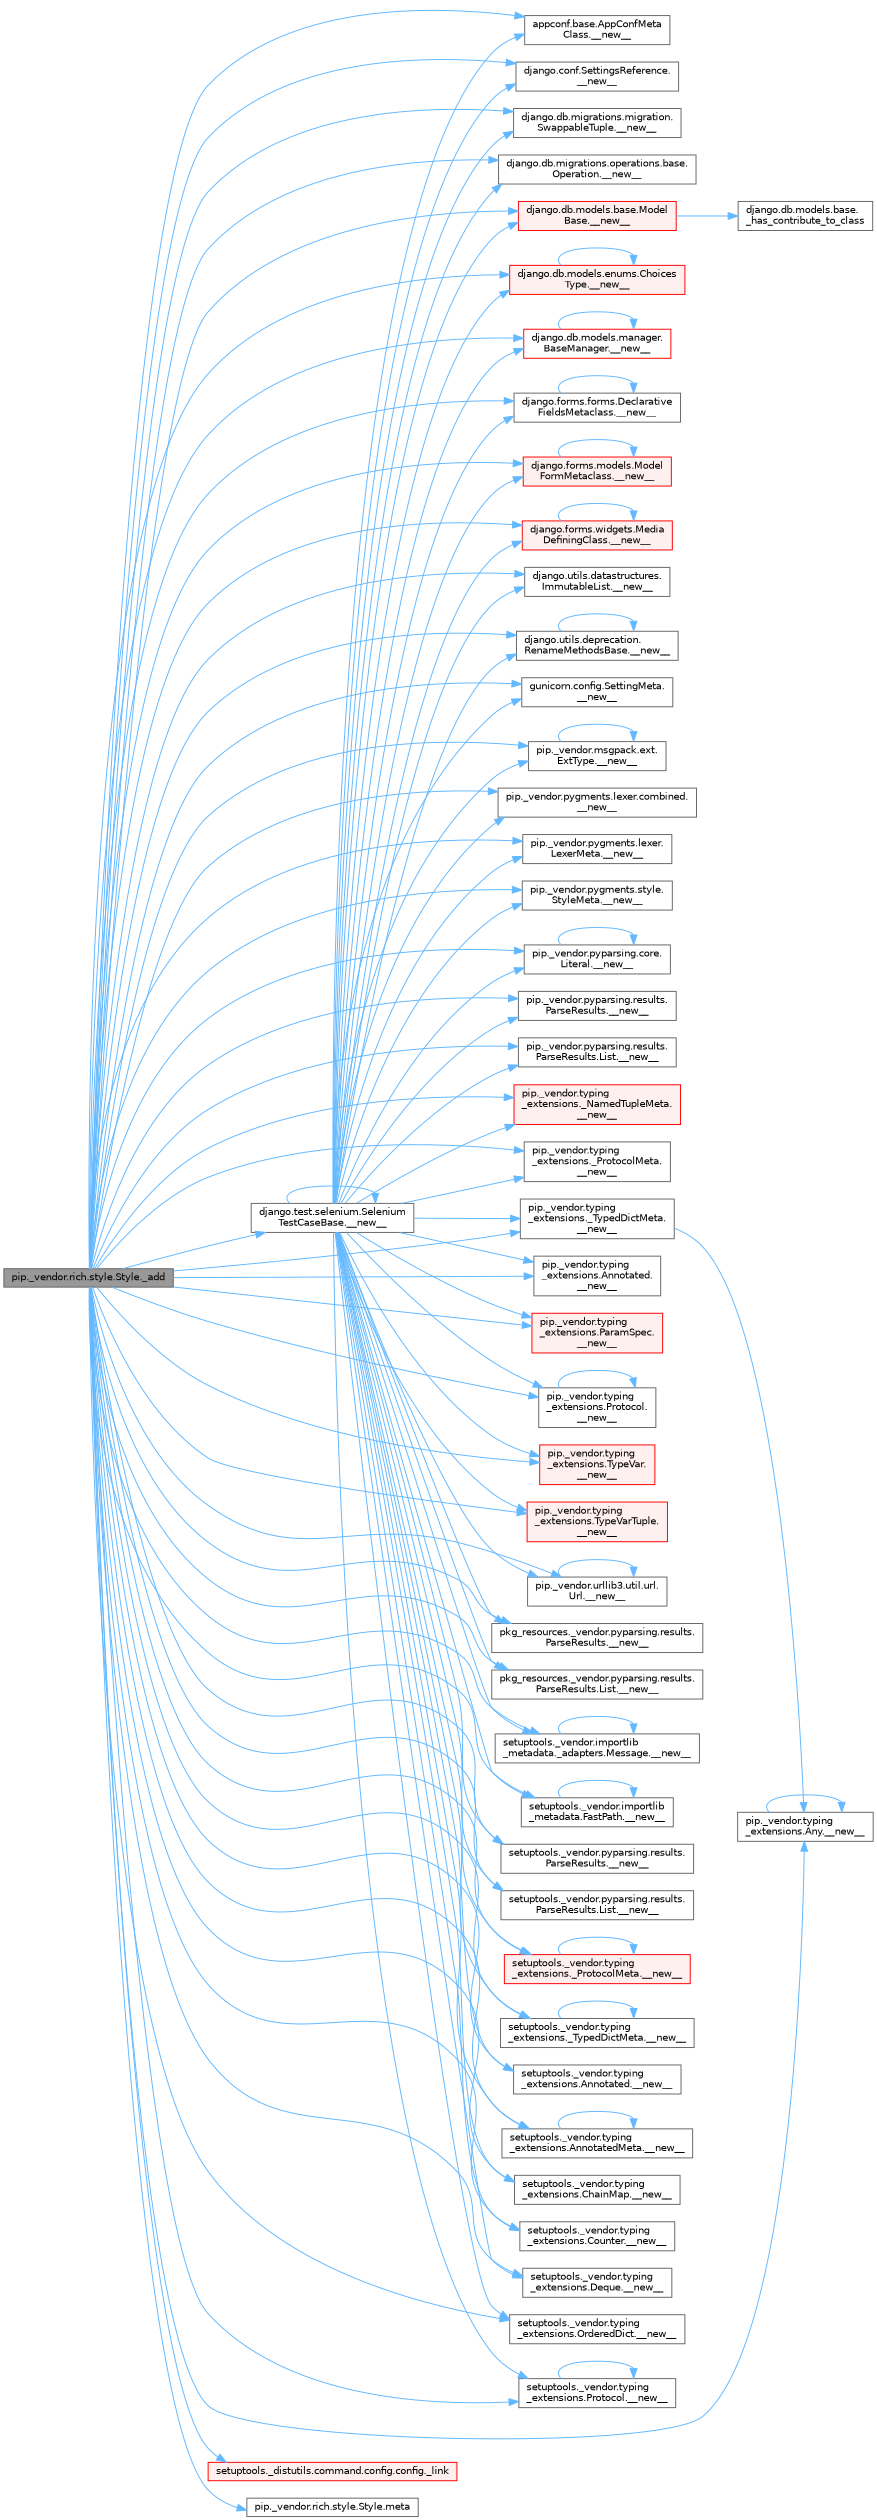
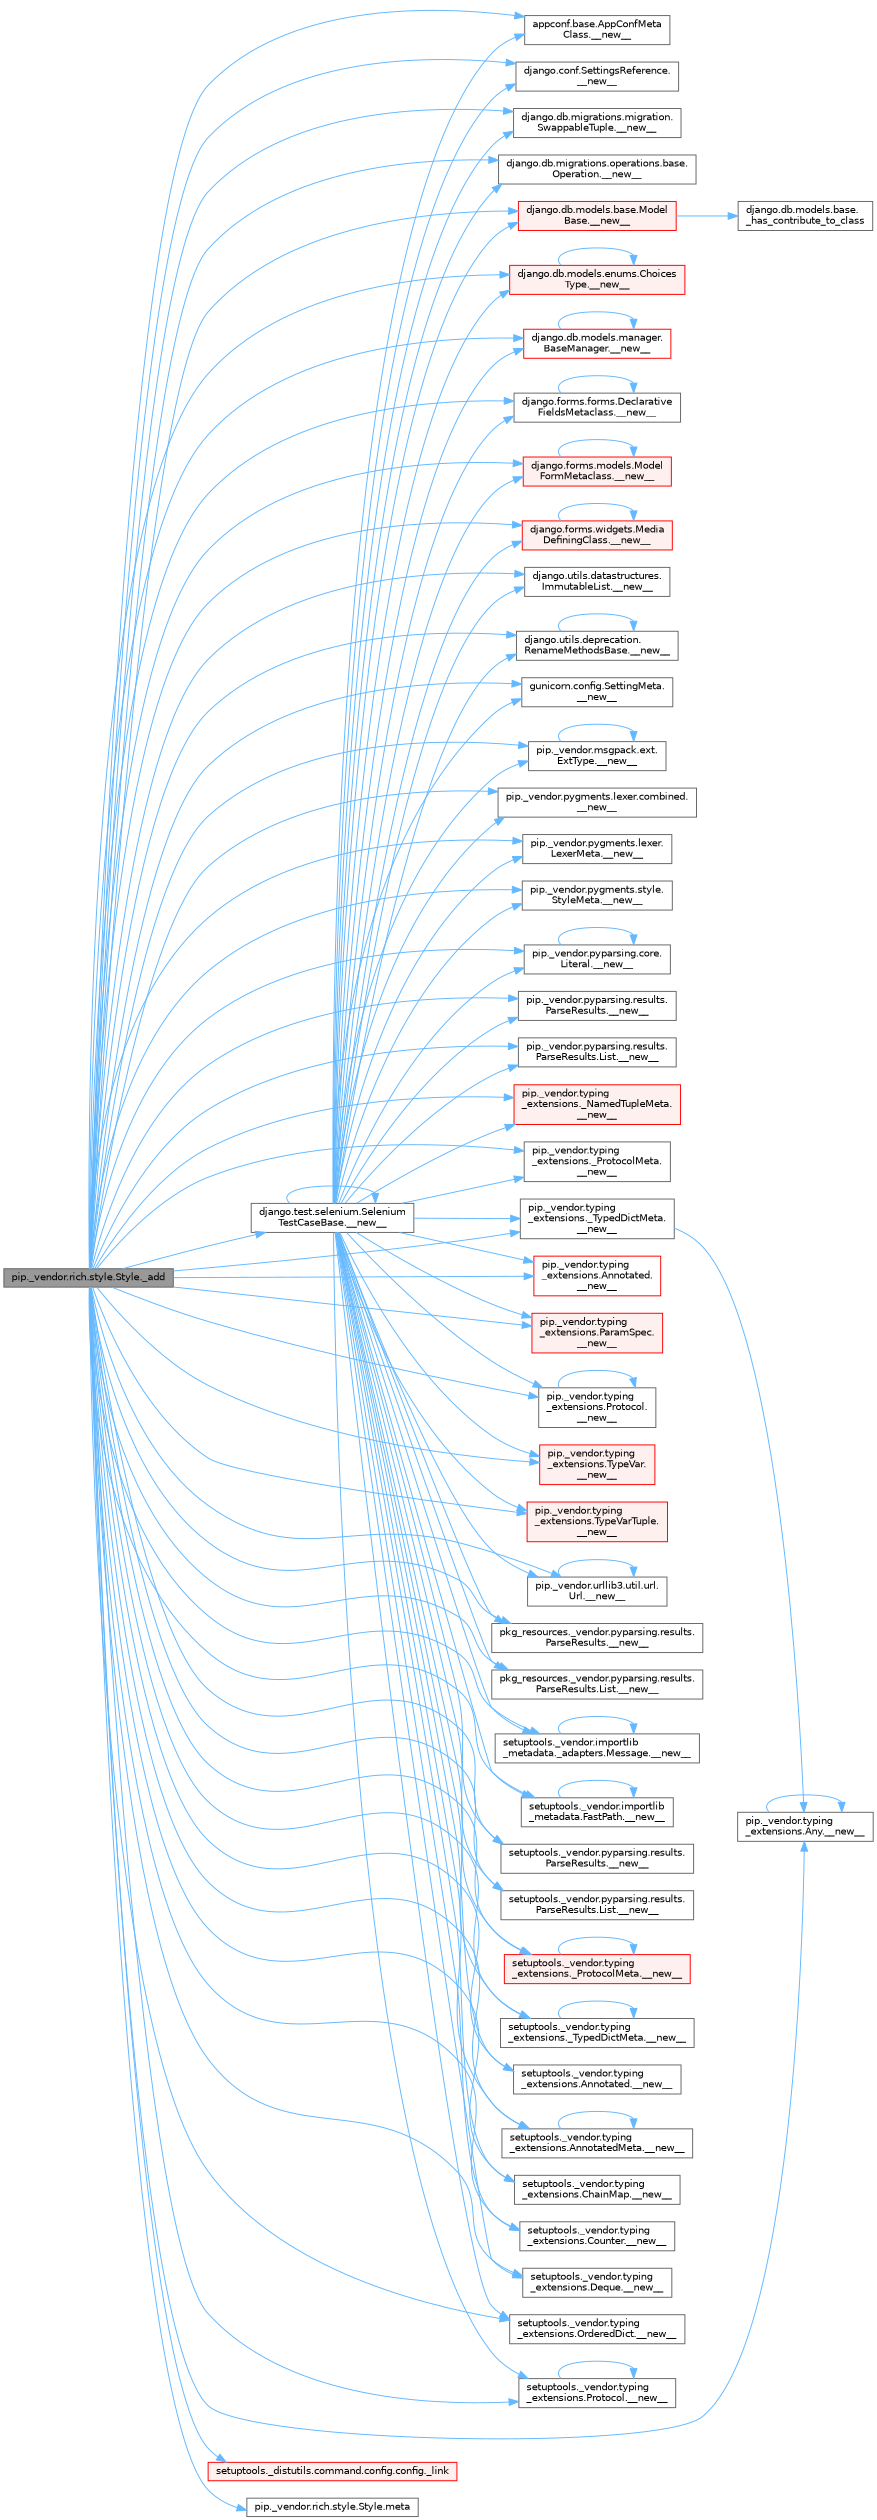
node "pip._vendor.typing _extensions.Annotated. __new__": color grey40 -> red
